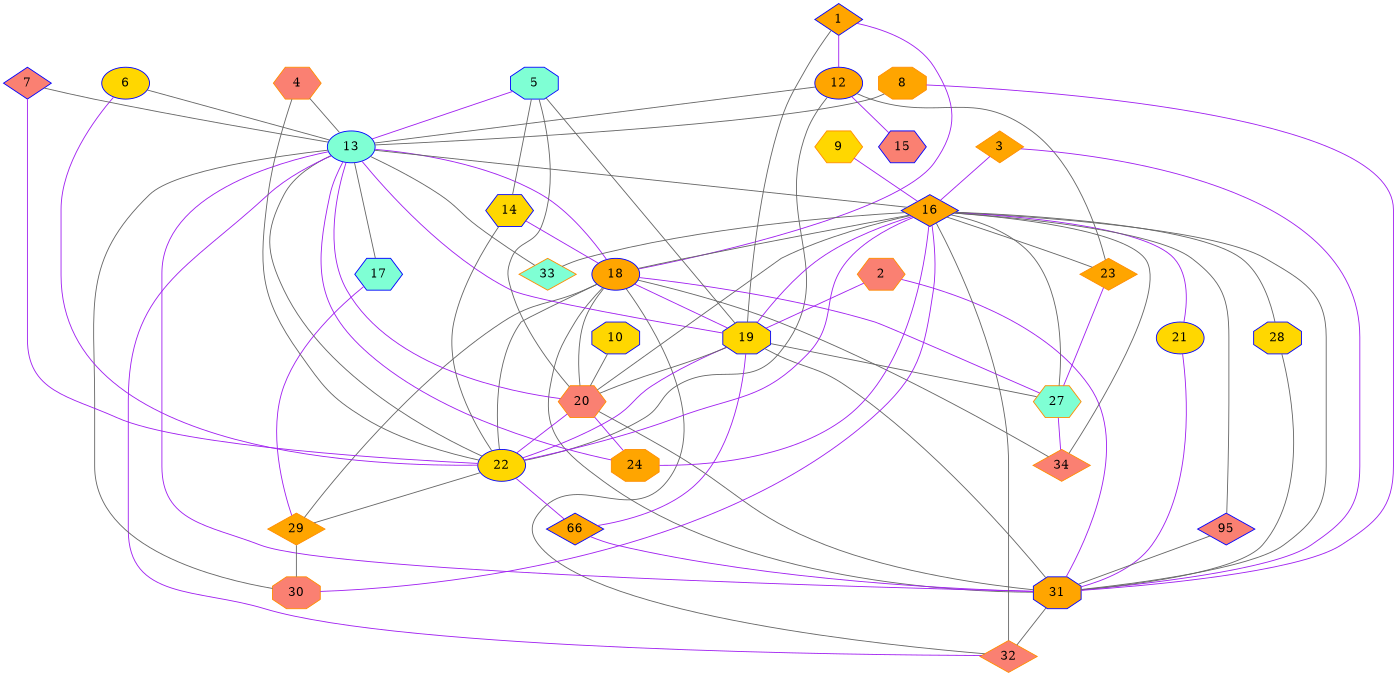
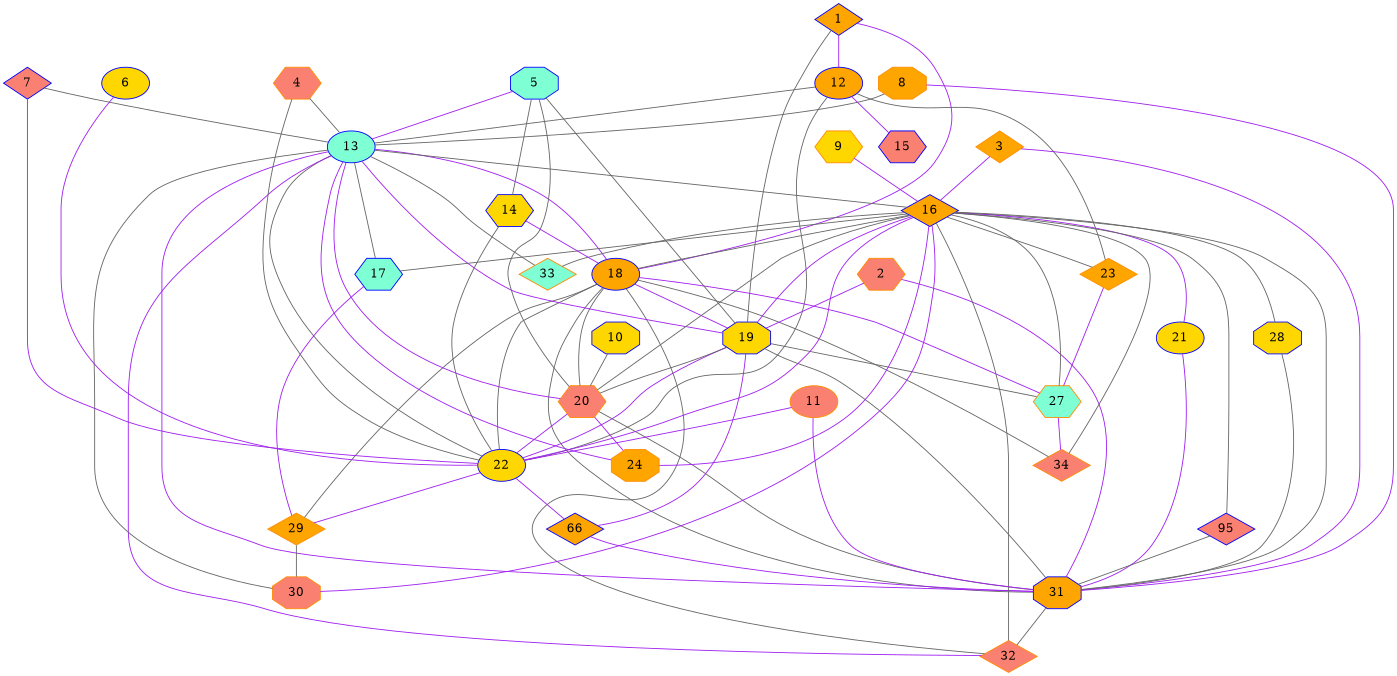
edge "6" -- "13": removed
edge "16" -- "17": added
node "11": added
edge "22" -- "29": color gray40 -> purple
